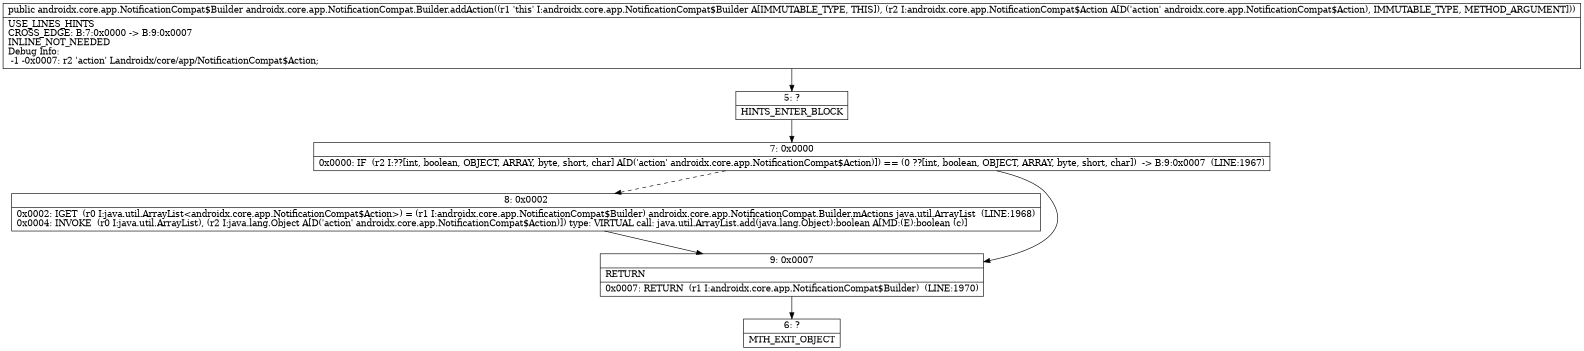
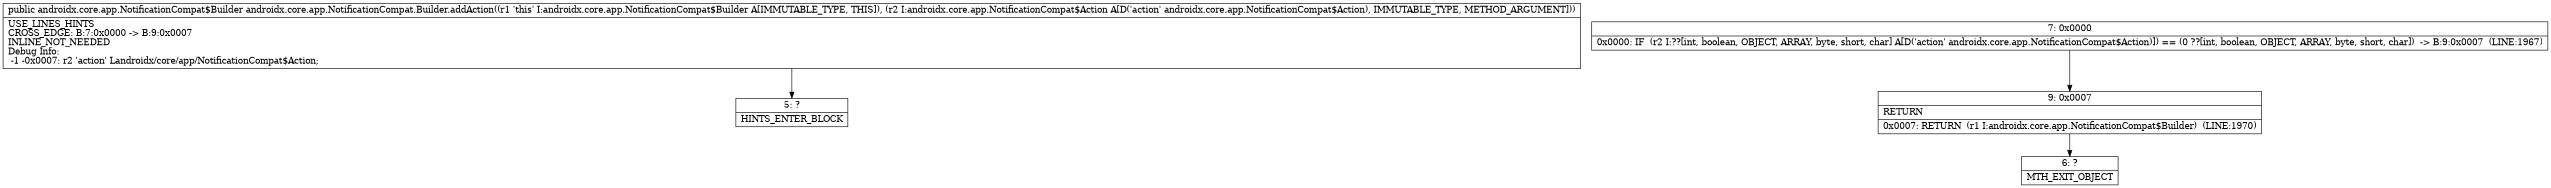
edge "5: ?" -> "7: 0x0000": removed
node "8: 0x0002": removed
